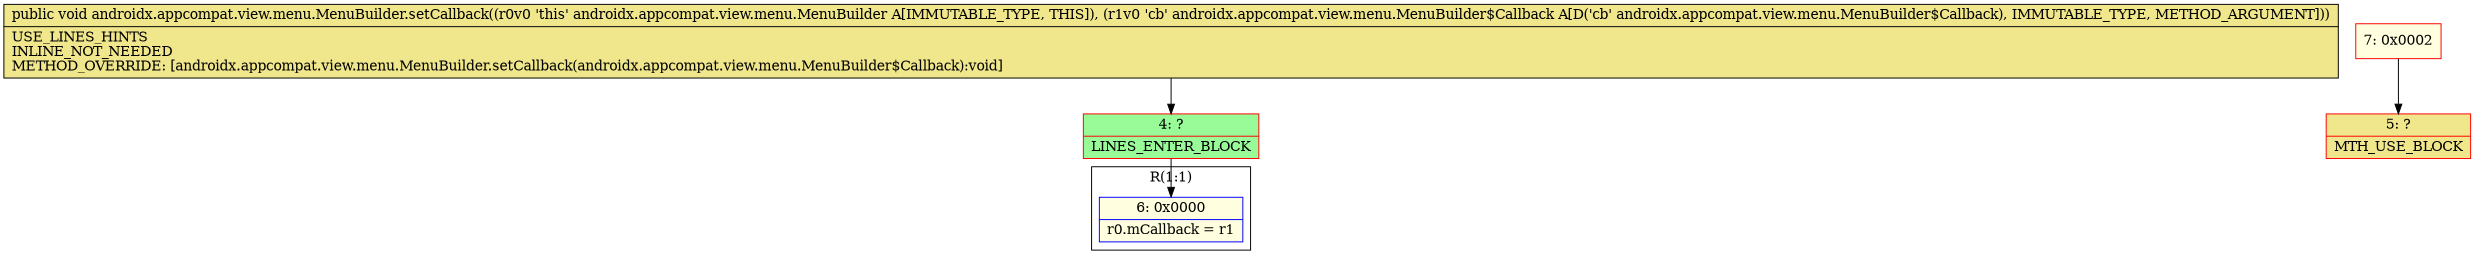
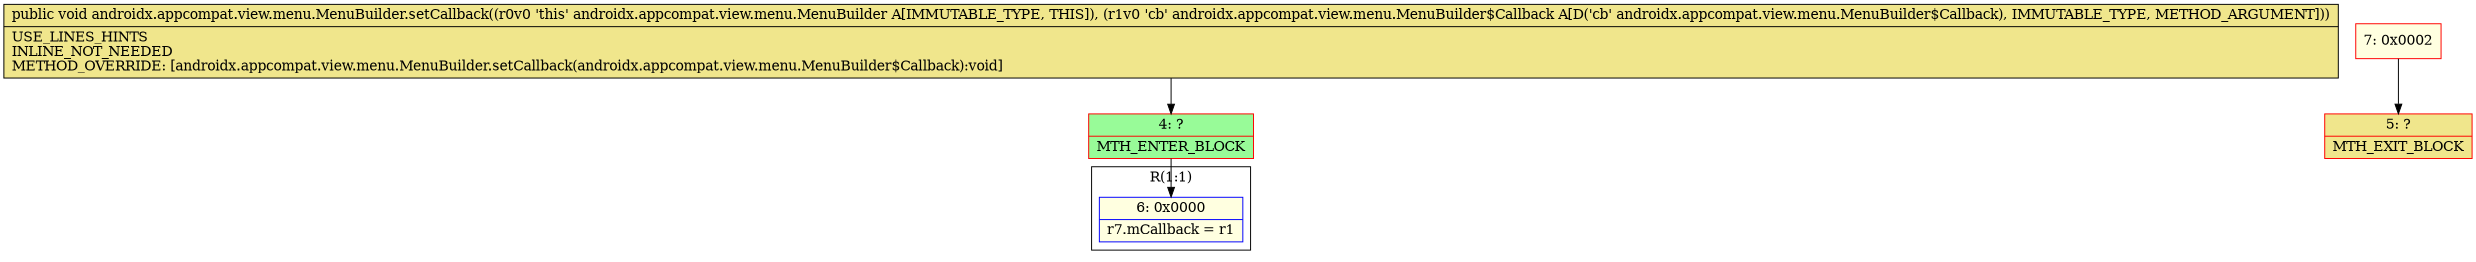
node "4: ?": text "LINES_ENTER_BLOCK" -> "MTH_ENTER_BLOCK"
node "5: ?": text "MTH_USE_BLOCK" -> "MTH_EXIT_BLOCK"
node "6: 0x0000": text "r0.mCallback = r1" -> "r7.mCallback = r1"
